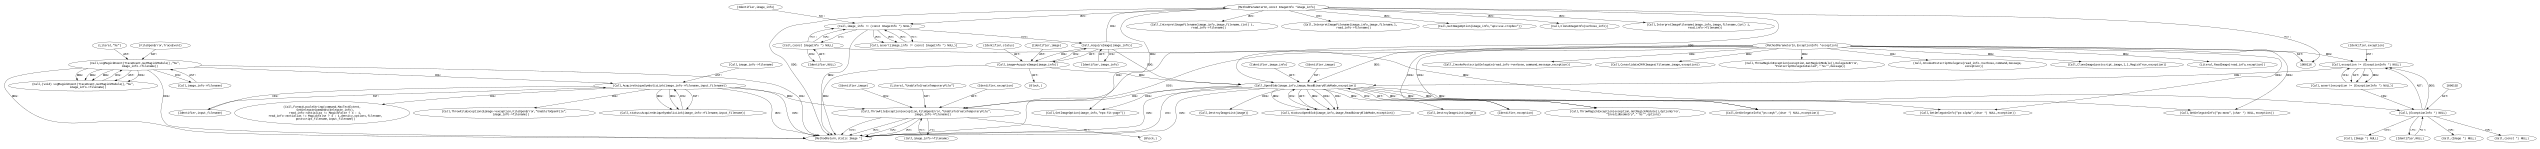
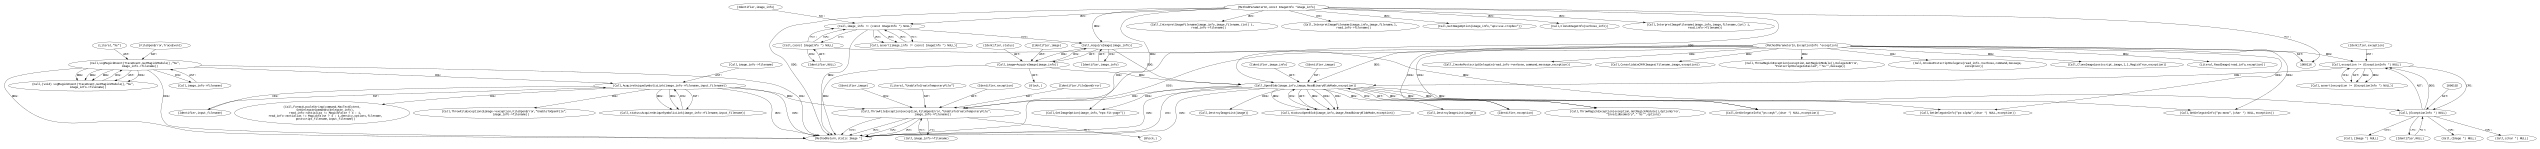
edge "(Call,AcquireImage(image_info))" -> "(MethodParameterIn,const ImageInfo *image_info)": reversed
node "(Identifier,FileOpenError)": added
edge "(Call,assert(exception != (ExceptionInfo *) NULL))" -> "(Call,(ExceptionInfo *) NULL)": now "(Call,exception != (ExceptionInfo *) NULL)" -> "(Call,(ExceptionInfo *) NULL)"
node "(Call,(const *) NULL)": label "(Call,(const *) NULL)" -> "(Call,(char *) NULL)"
